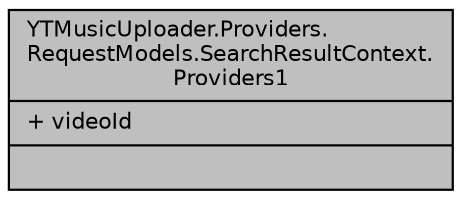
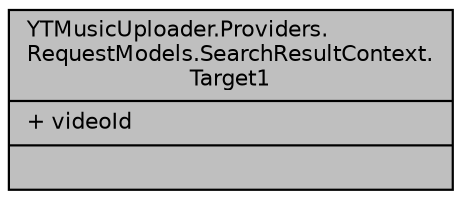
node "YTMusicUploader.Providers.": text "Providers1" -> "Target1"
